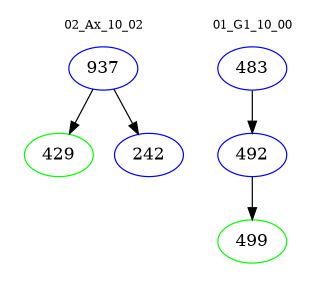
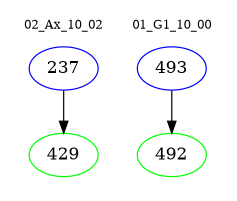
node "937": label "937" -> "237"
node "483": label "483" -> "493"
node "242": removed
node "492": color blue -> green
node "499": removed
